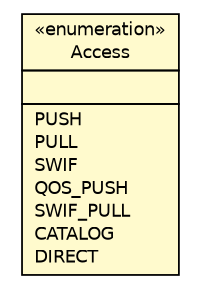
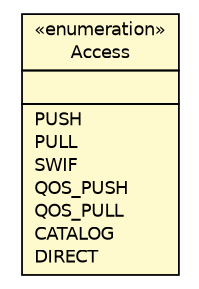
node "Access": text "SWIF_PULL" -> "QOS_PULL"
